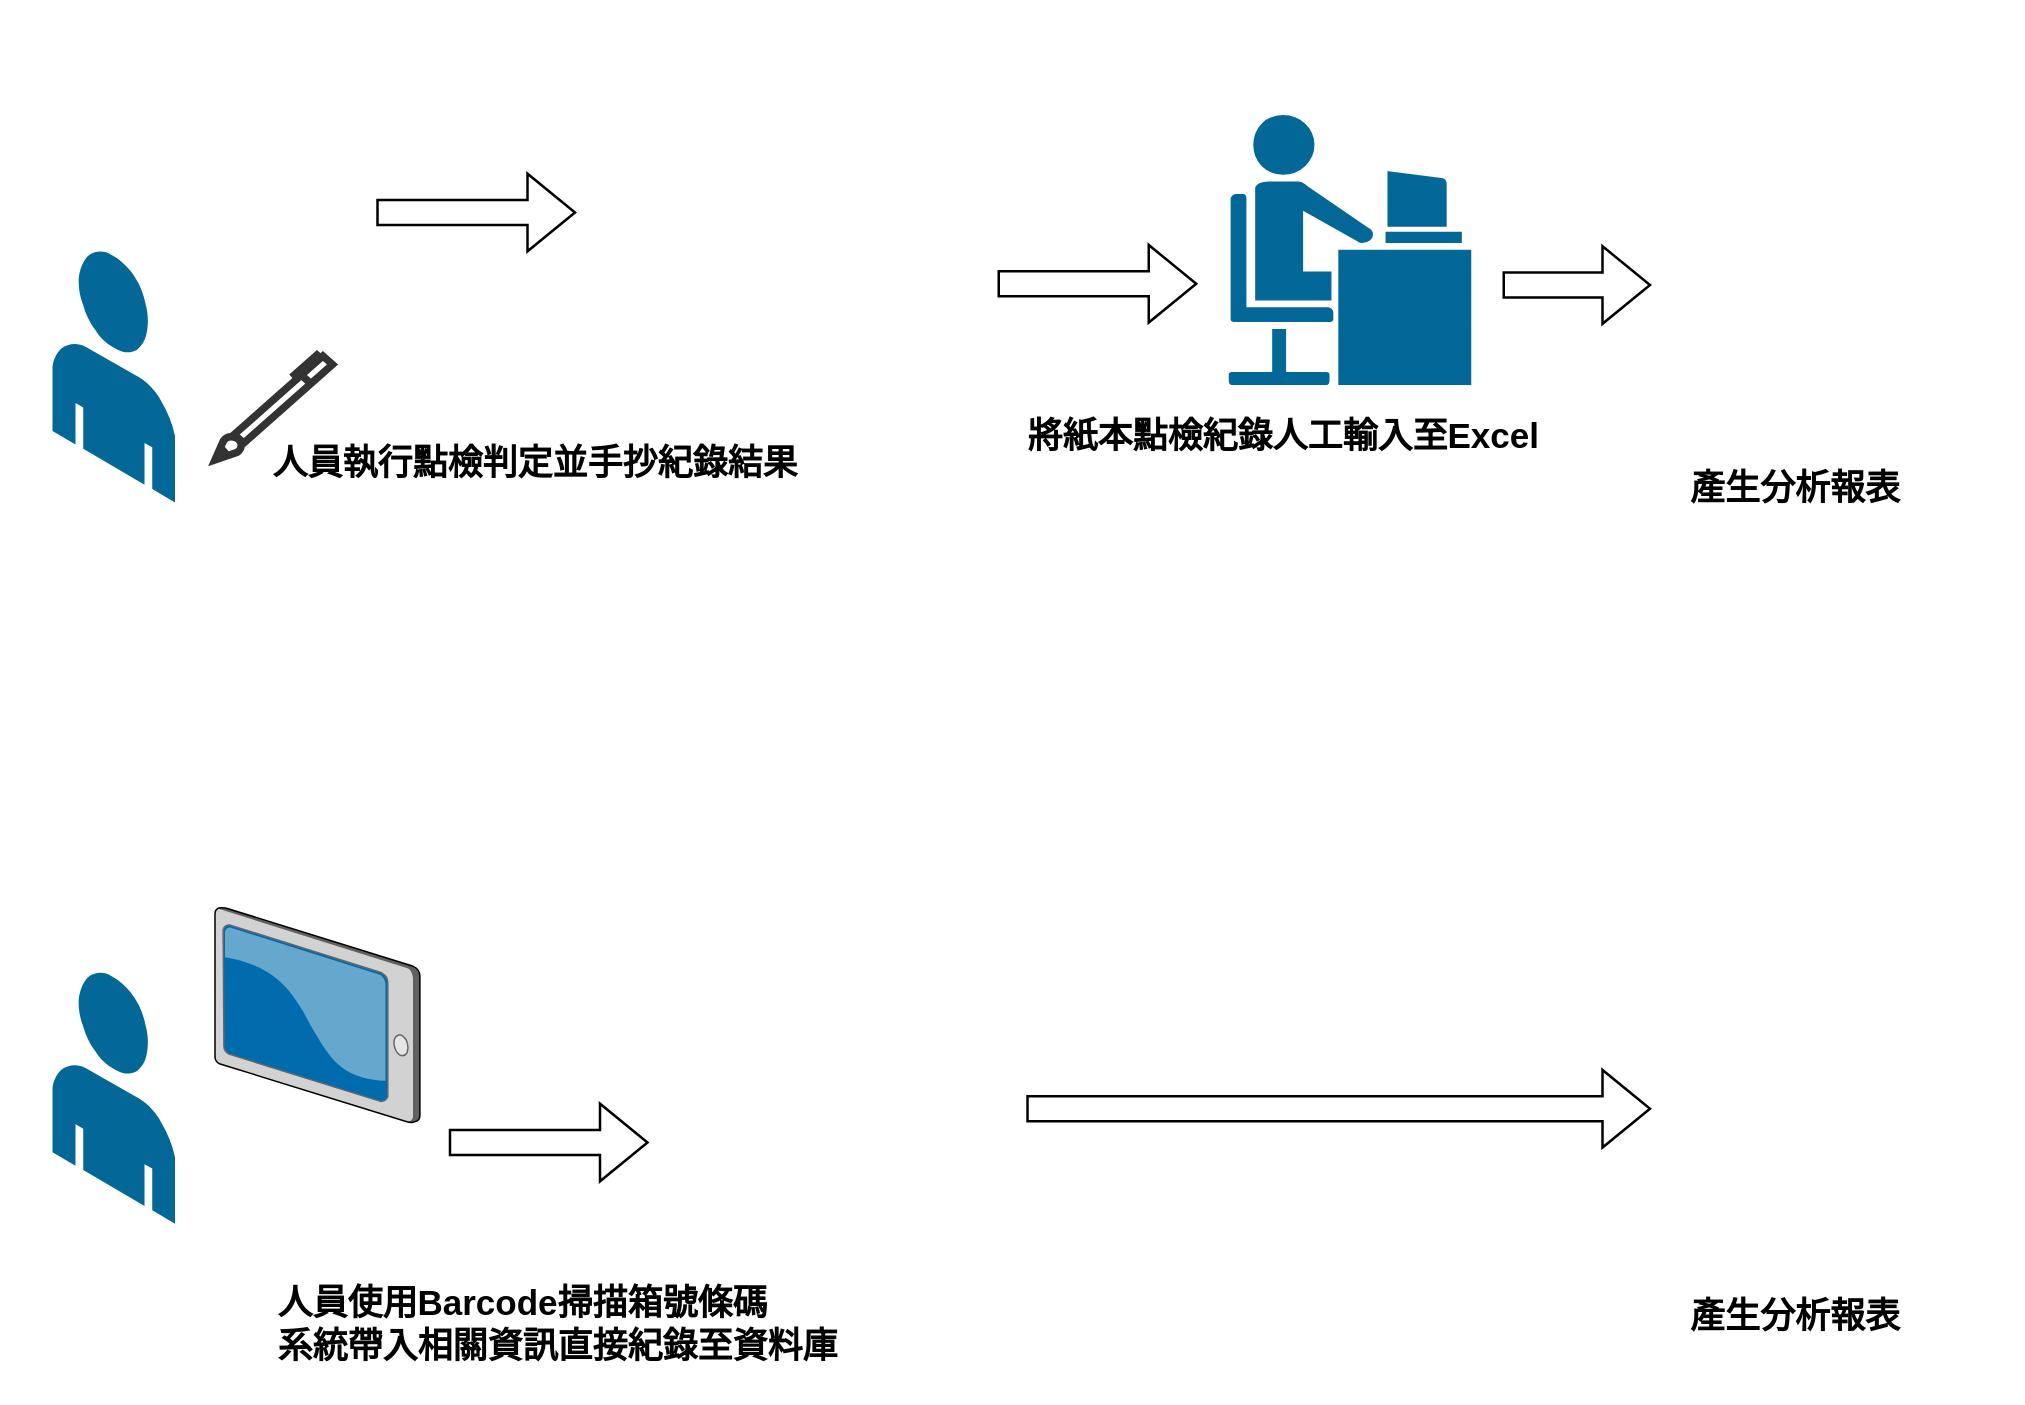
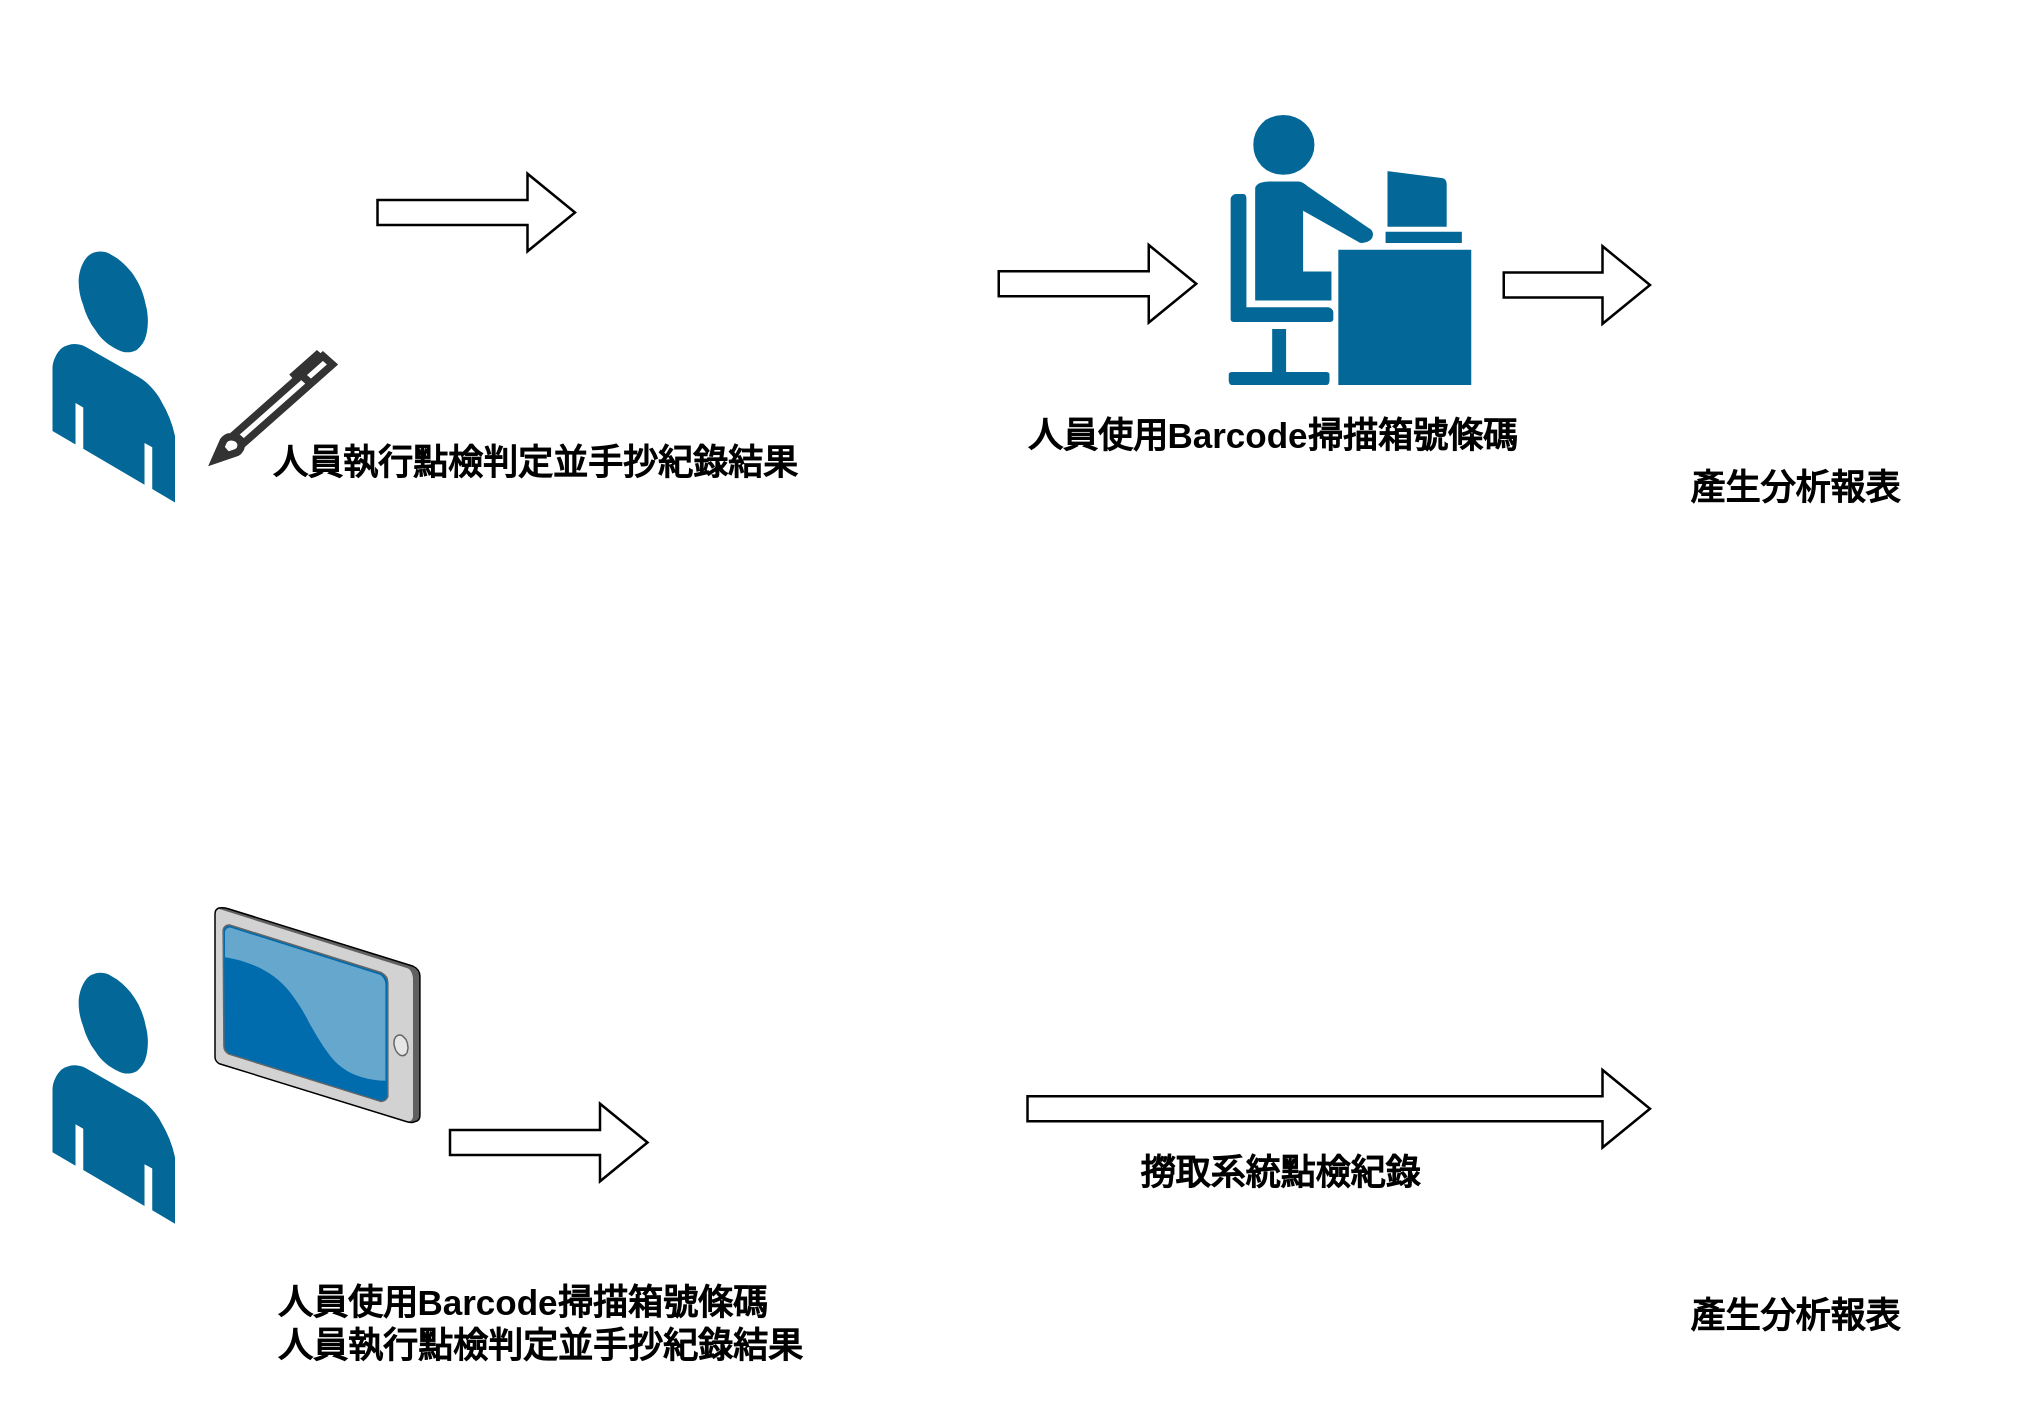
node "將紙本點檢紀錄人工輸入至Excel": label "將紙本點檢紀錄人工輸入至Excel" -> "人員使用Barcode掃描箱號條碼"
node "撈取系統點檢紀錄": added
node "人員使用Barcode掃描箱號條碼 系統帶入相關資訊直接紀錄至資料庫": label "人員使用Barcode掃描箱號條碼 系統帶入相關資訊直接紀錄至資料庫" -> "人員使用Barcode掃描箱號條碼 人員執行點檢判定並手抄紀錄結果"
